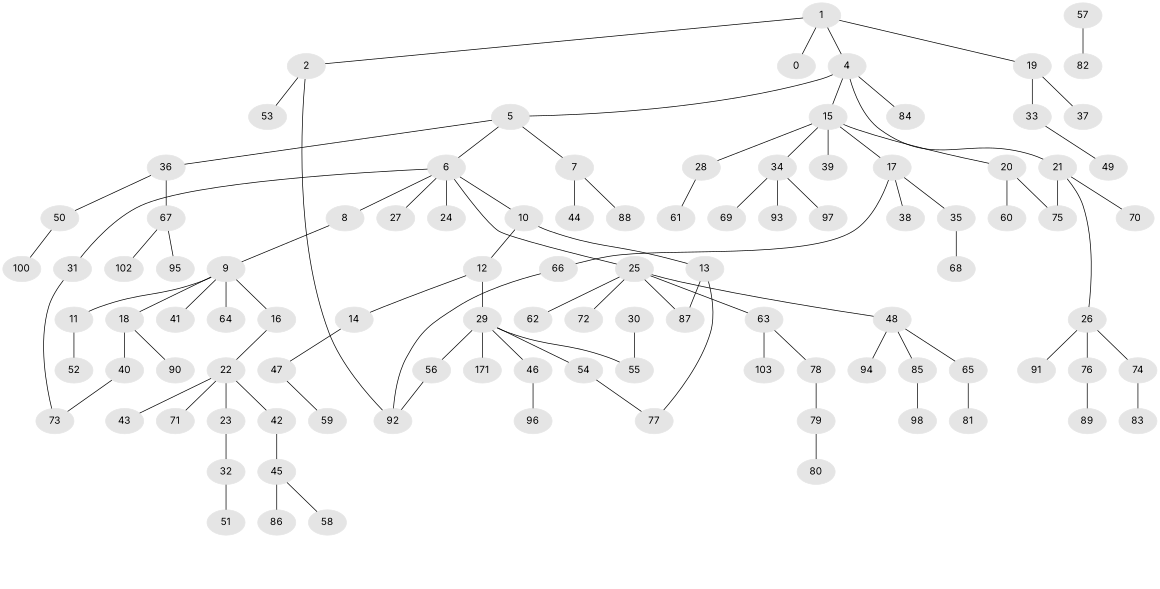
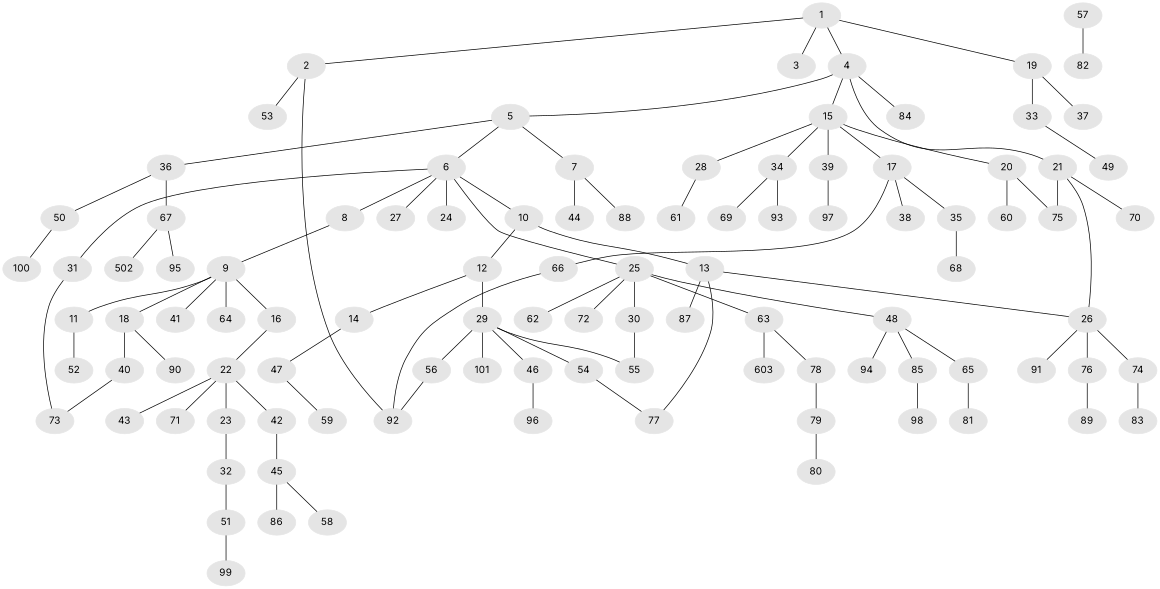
node "0": label "0" -> "3"
edge "34" -- "97": now "39" -- "97"
node "102": label "102" -> "502"
edge "25" -- "87": now "25" -- "30"
edge "13" -- "26": added
node "171": label "171" -> "101"
node "103": label "103" -> "603"
node "99": added
